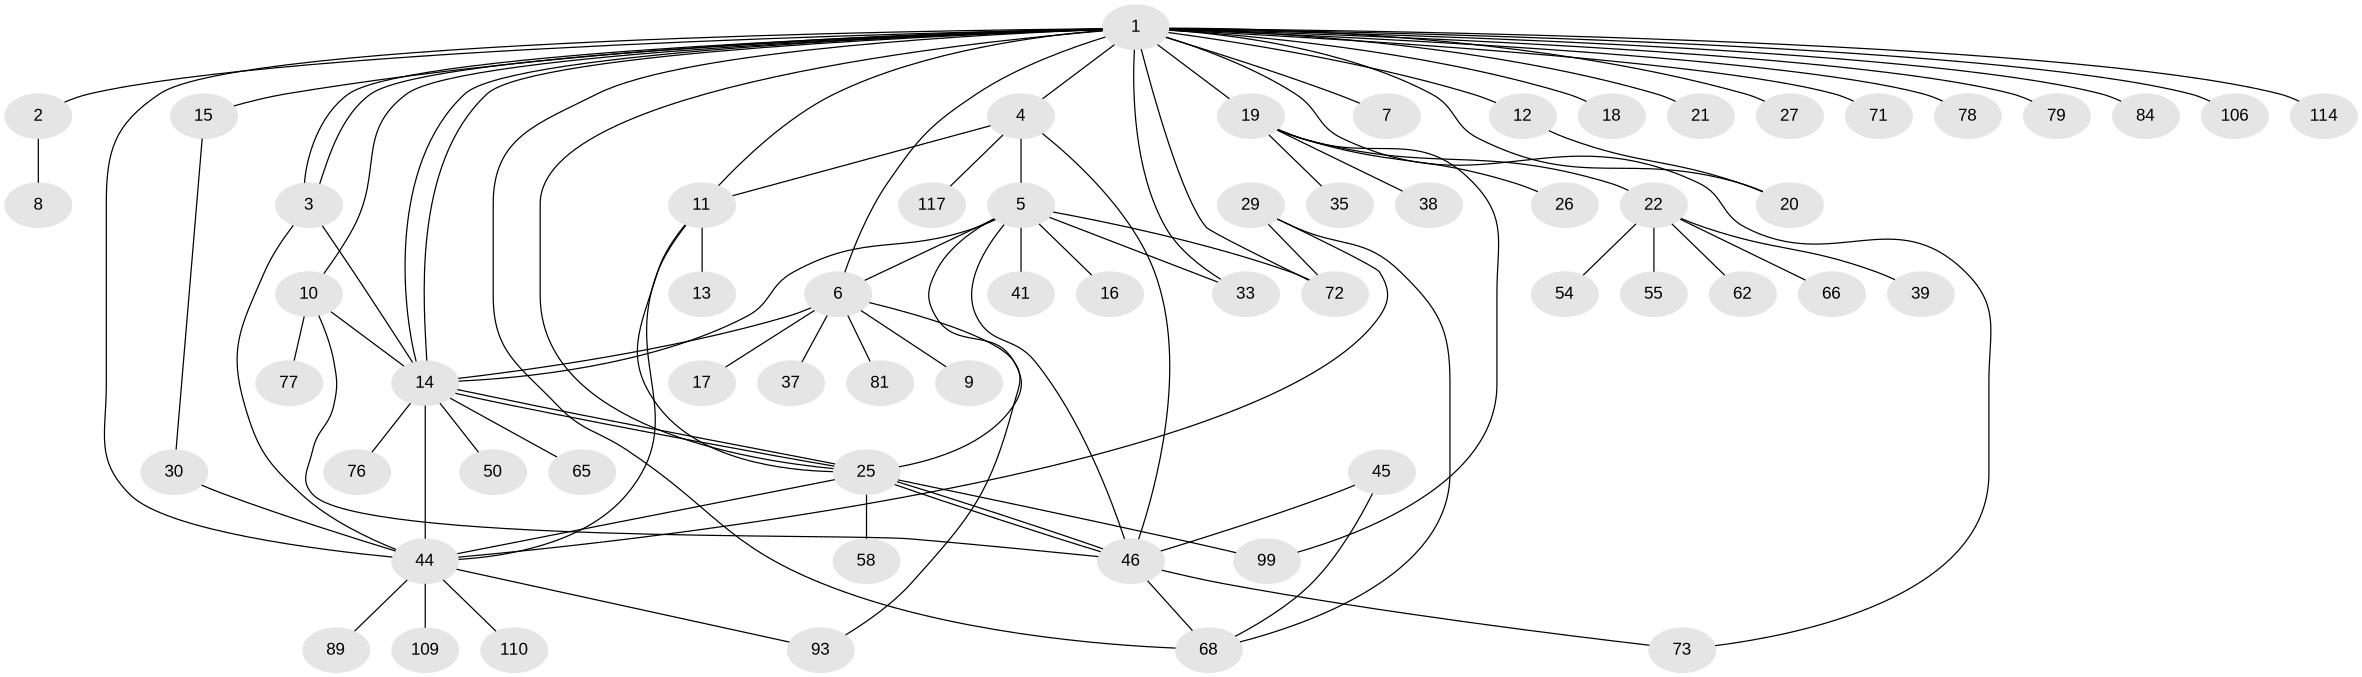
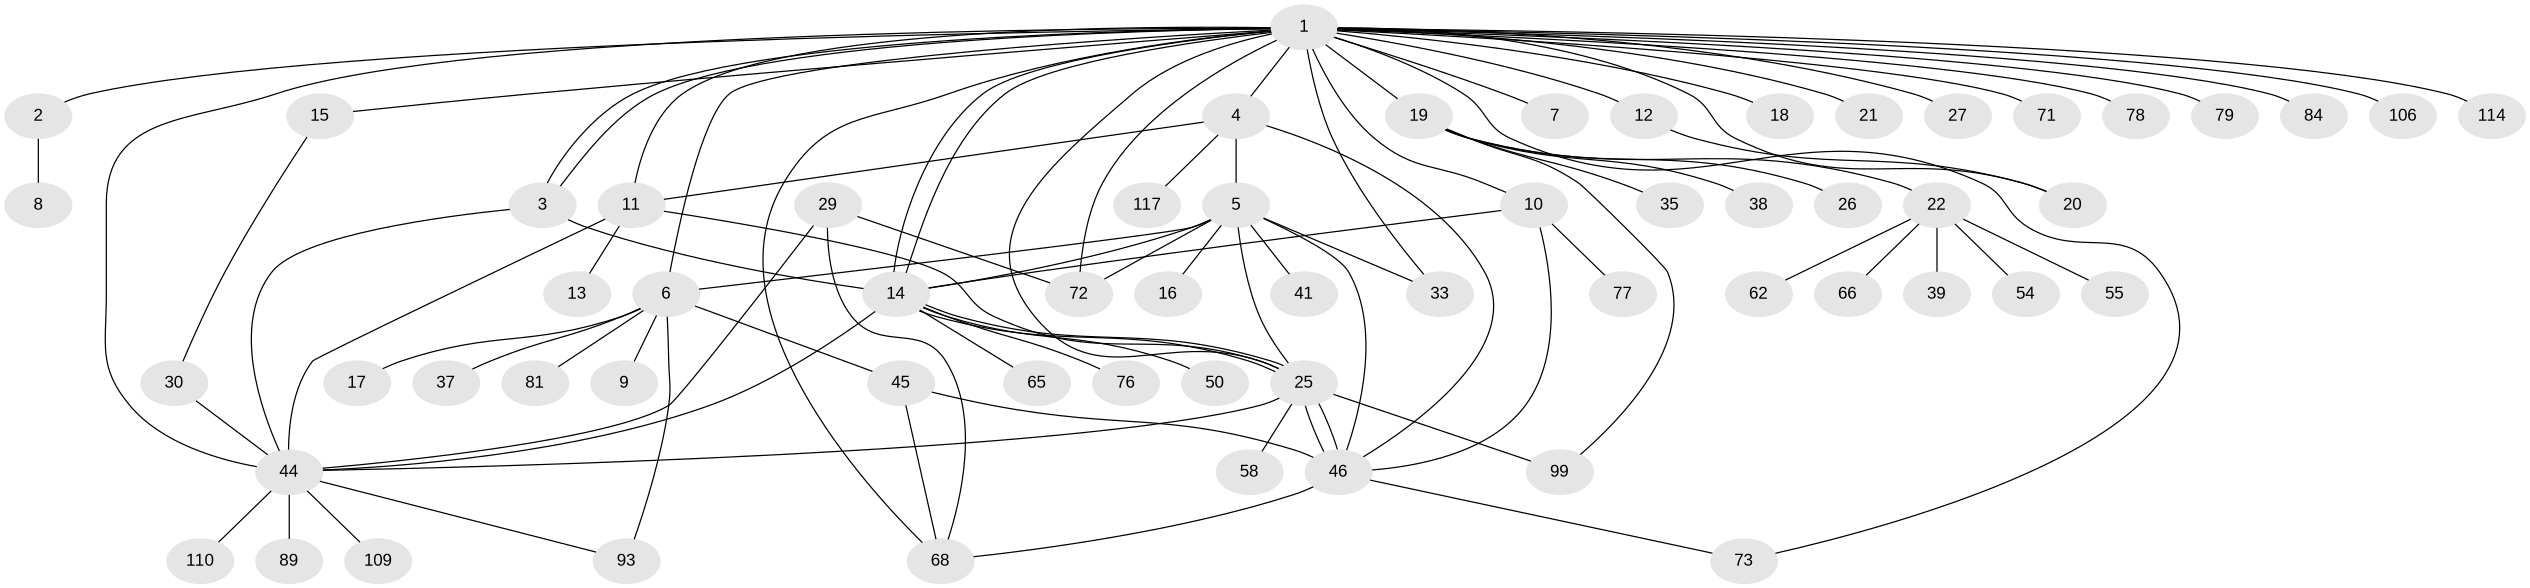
edge "6" -- "14": now "6" -- "45"
